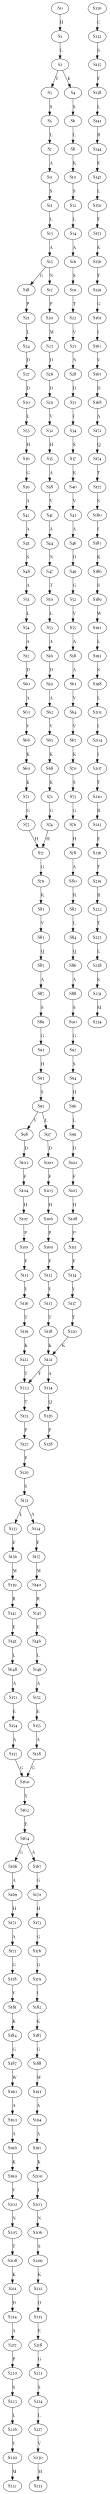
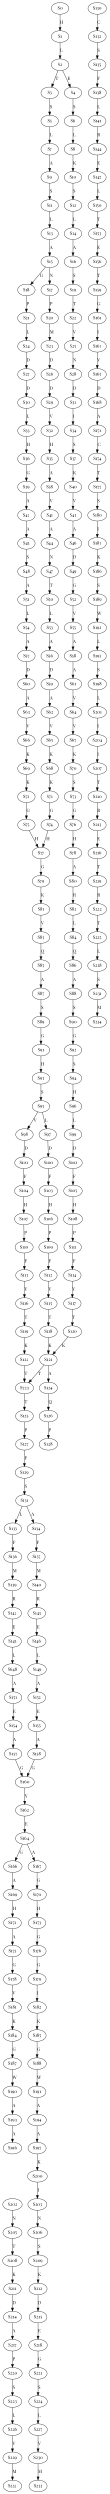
edge "S171" -> "S174": label "Q" -> "C"
node "S199": removed
